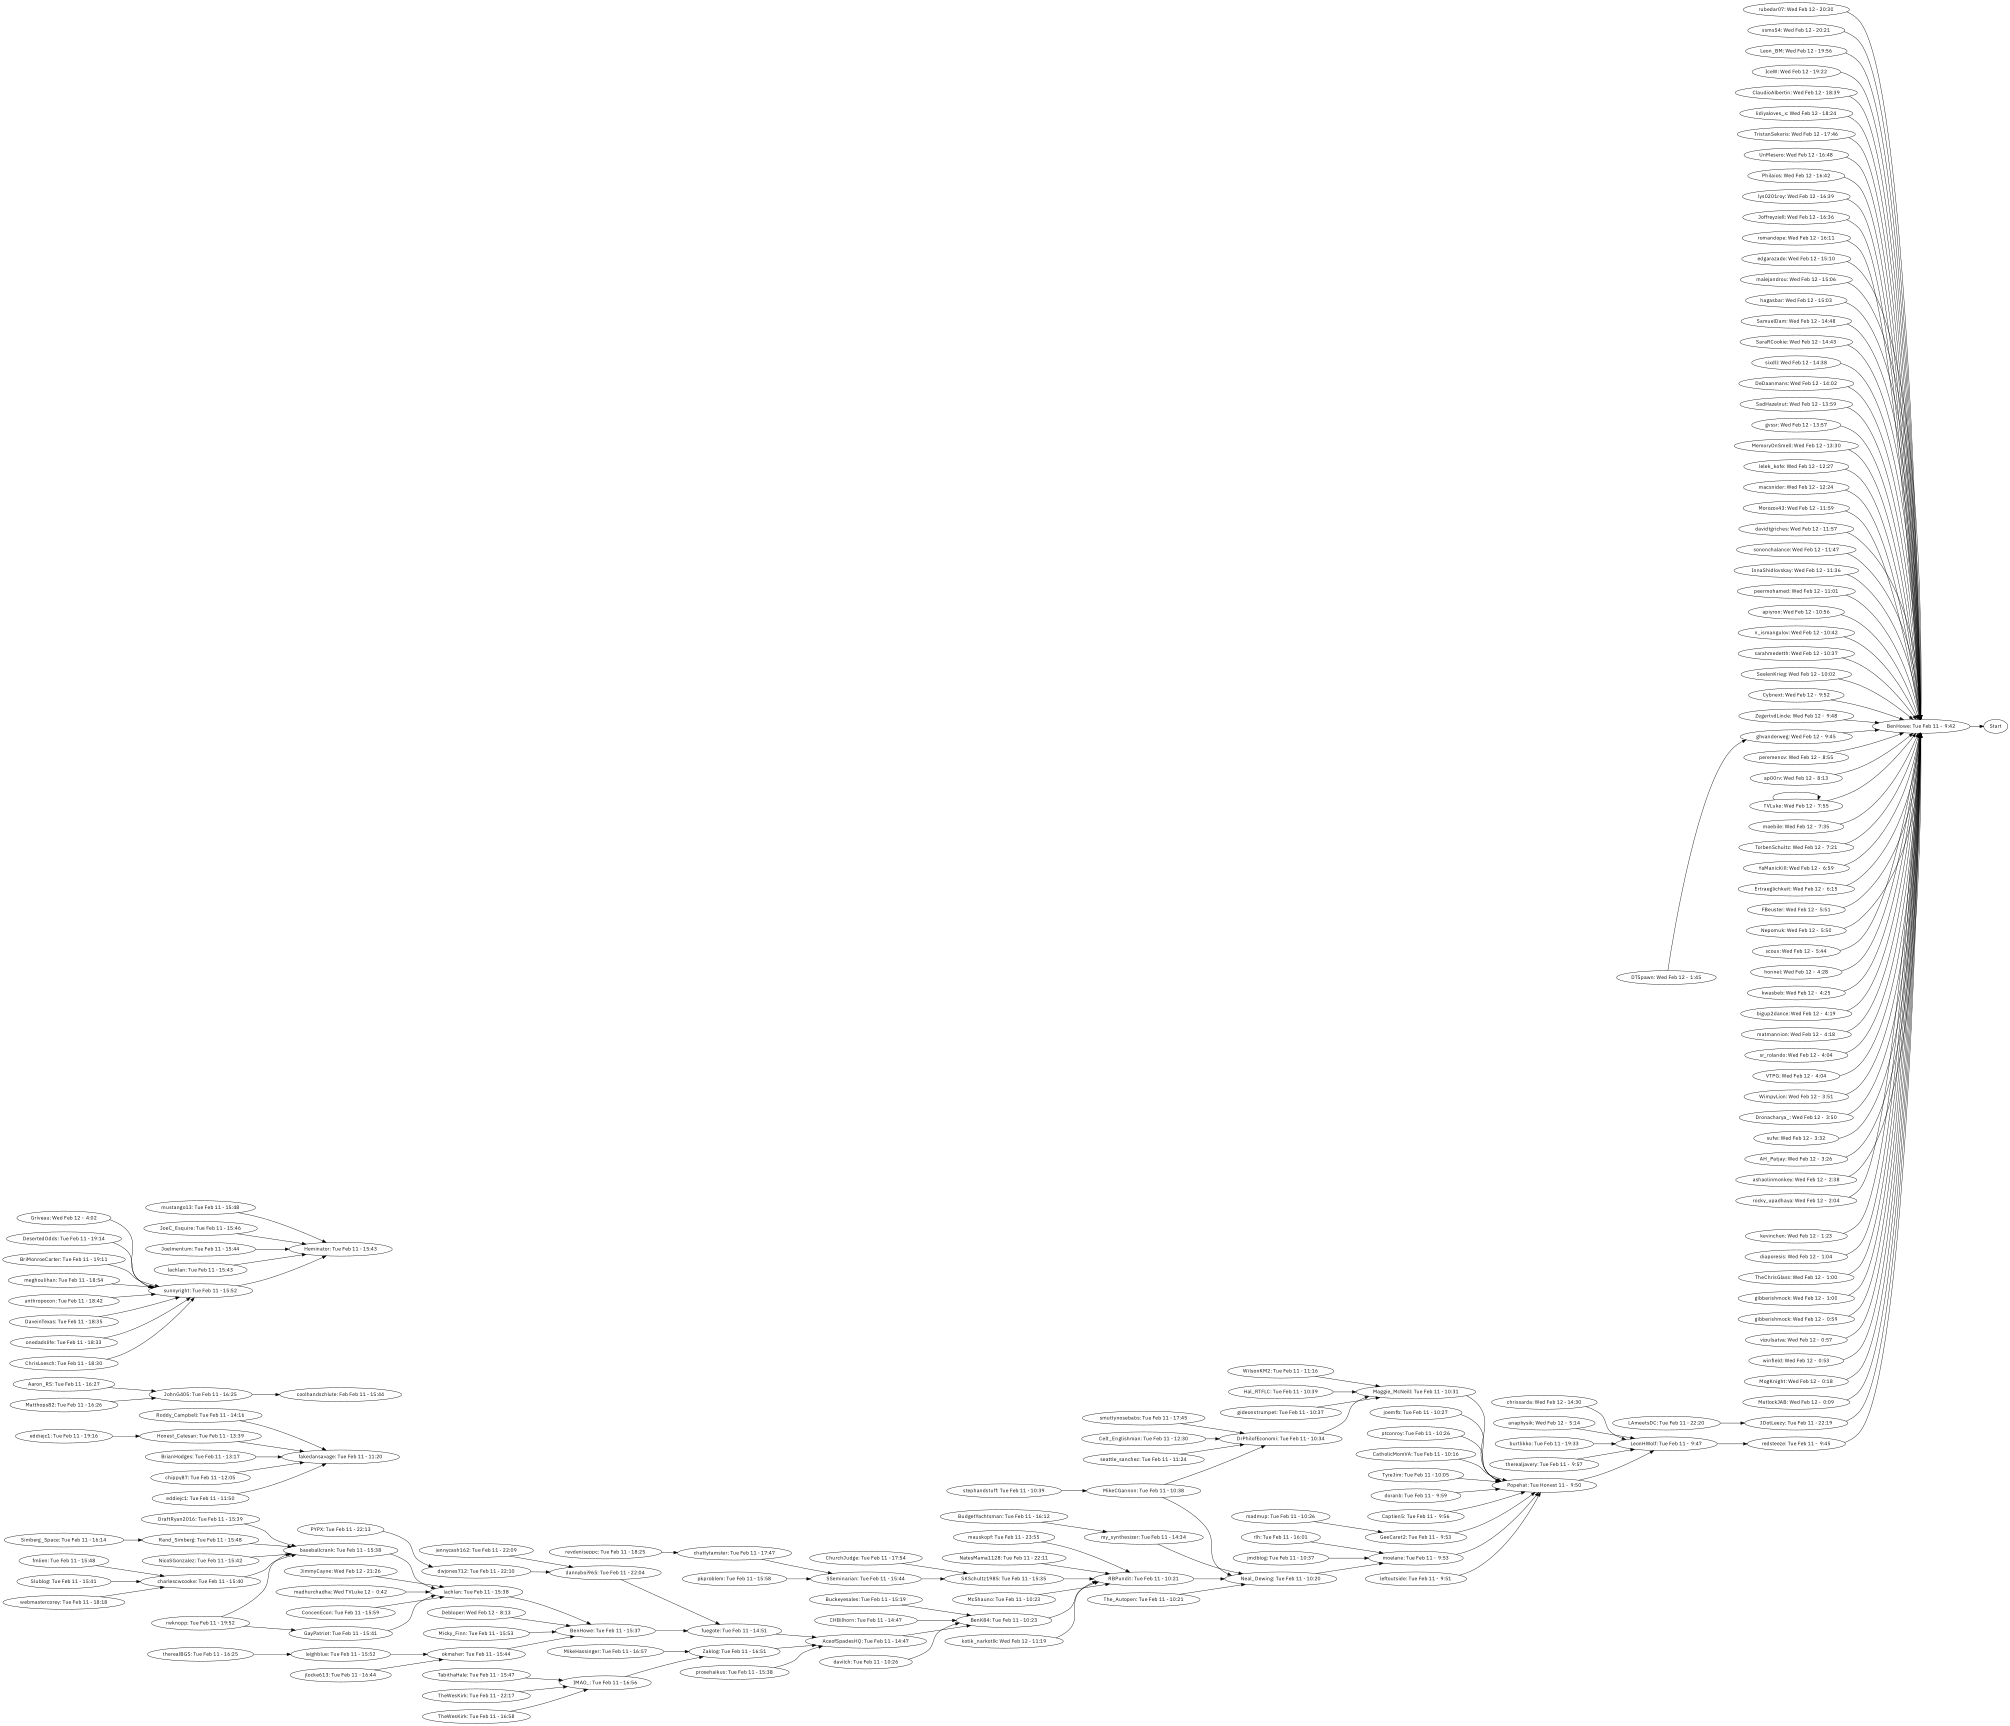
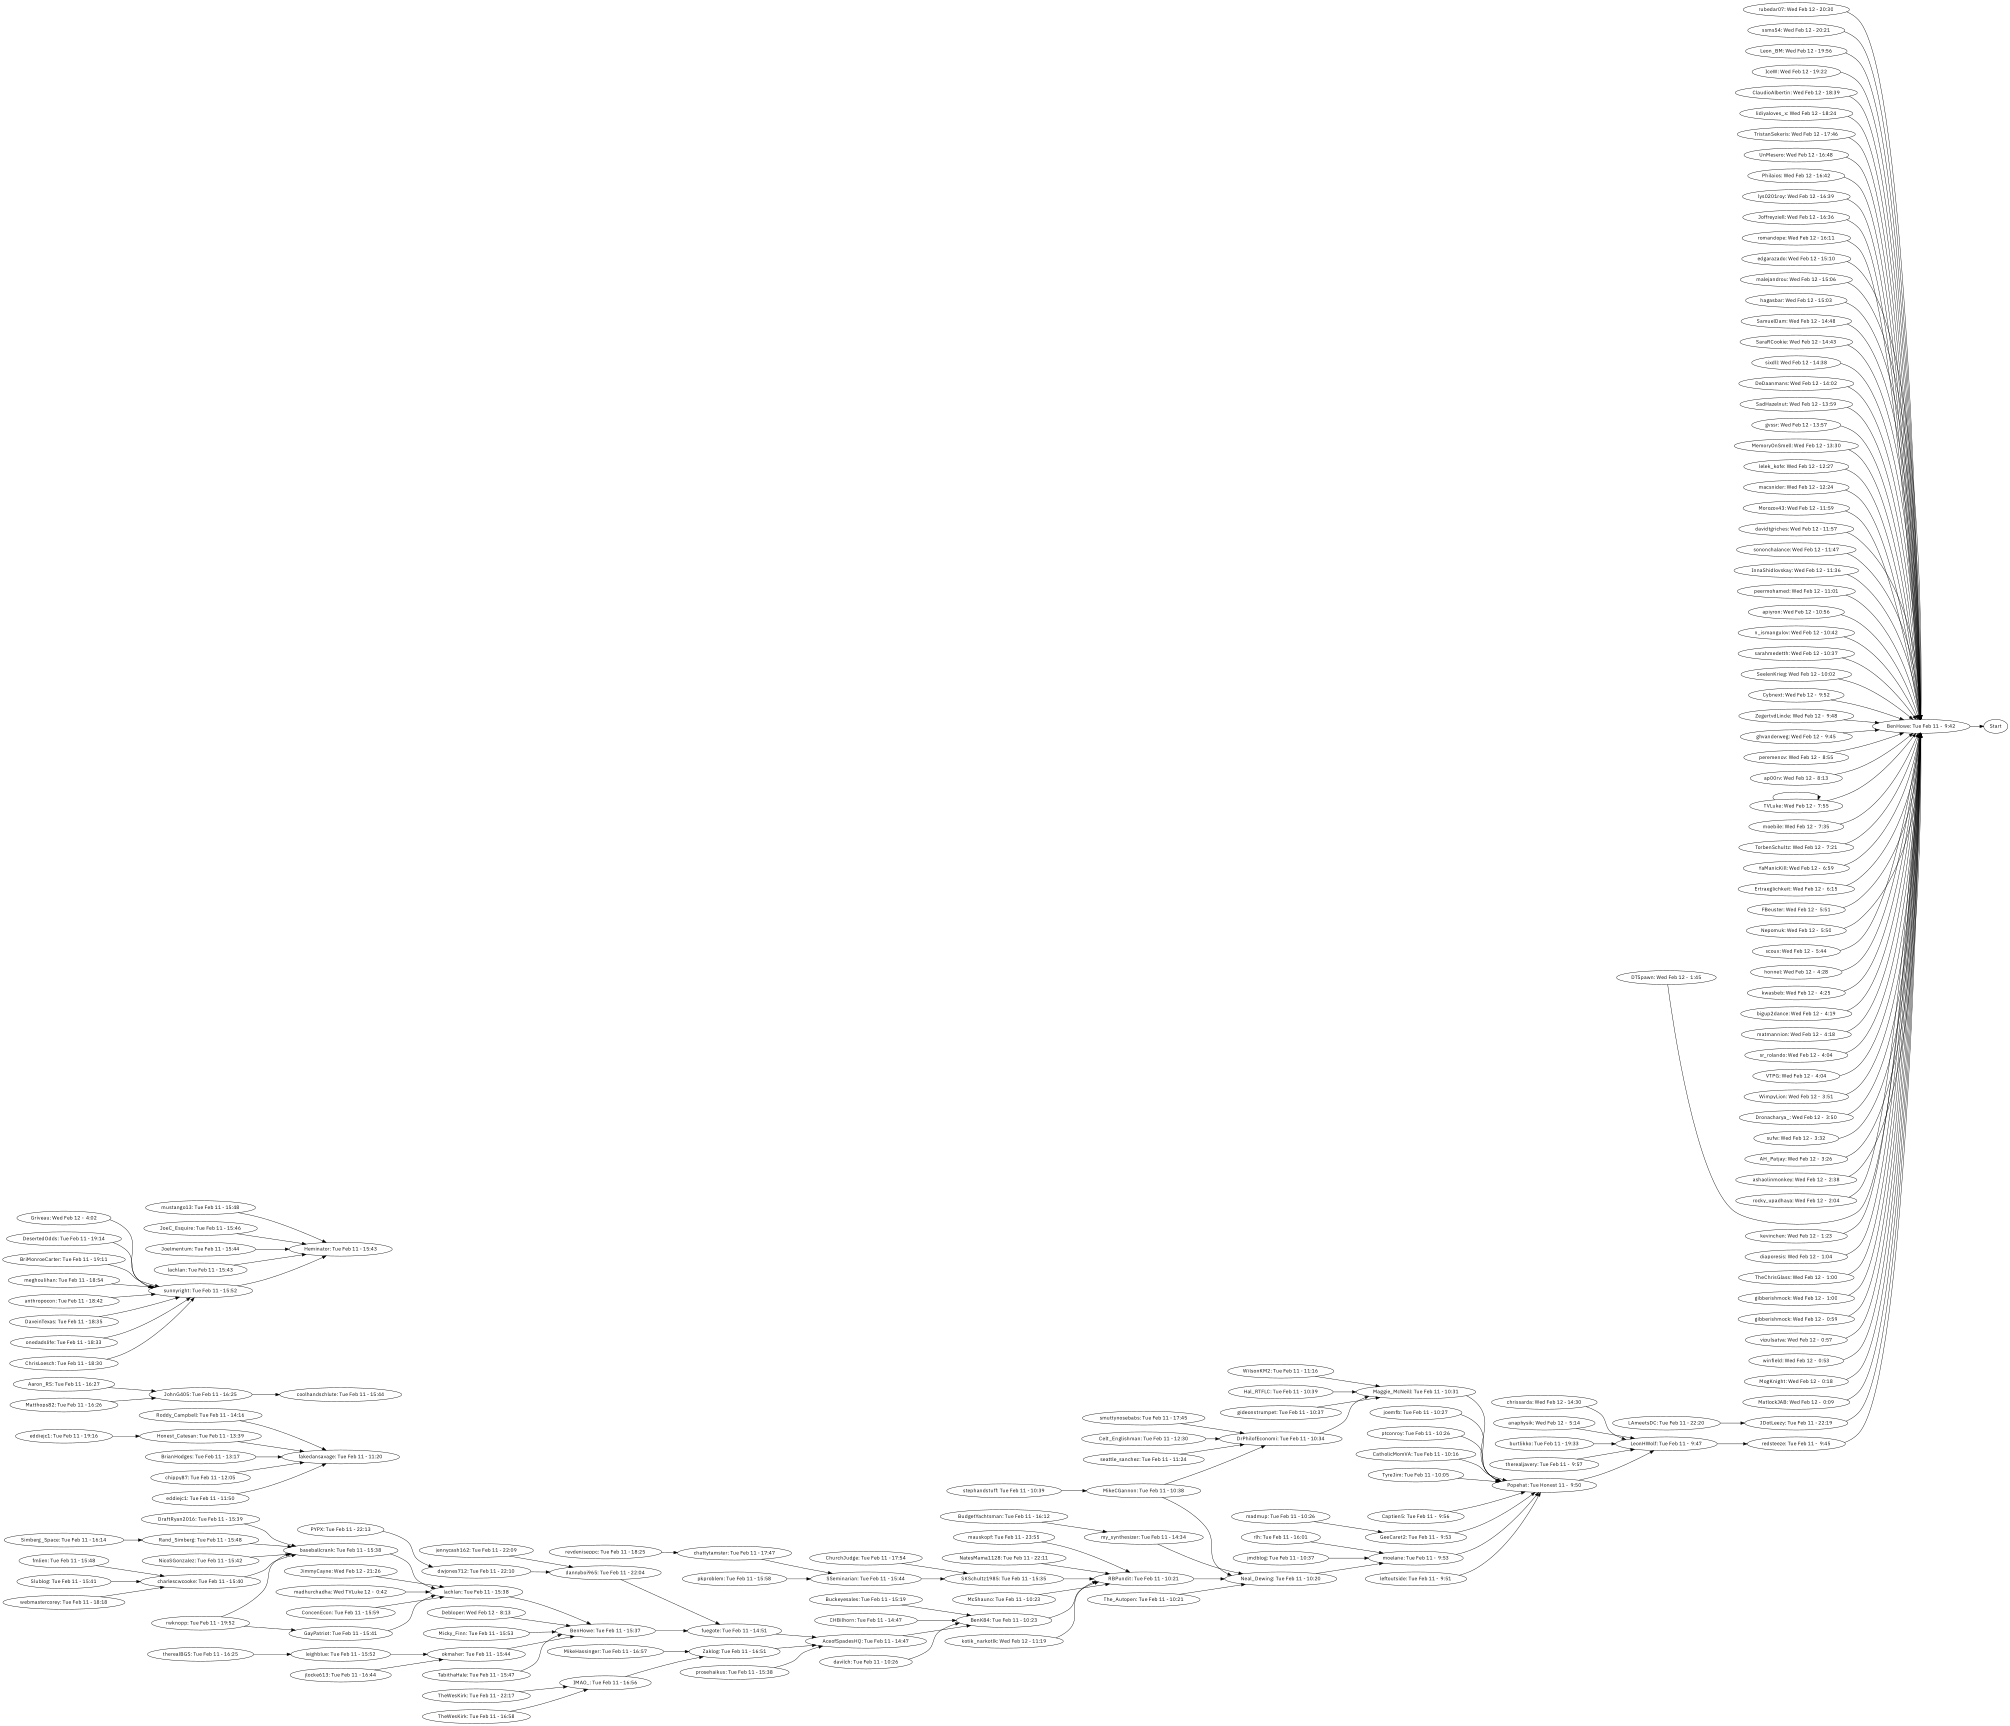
edge "DTSpawn: Wed Feb 12 -  1:45" -> "ghvanderweg: Wed Feb 12 -  9:45": now "DTSpawn: Wed Feb 12 -  1:45" -> "BenHowe: Tue Feb 11 -  9:42"
node "coolhandschlute: Feb Feb 11 - 15:44": label "coolhandschlute: Feb Feb 11 - 15:44" -> "coolhandschlute: Tue Feb 11 - 15:44"
node "doranb: Tue Feb 11 -  9:59": removed
edge "TabithaHale: Tue Feb 11 - 15:47" -> "IMAO_: Tue Feb 11 - 16:56": now "TabithaHale: Tue Feb 11 - 15:47" -> "BenHowe: Tue Feb 11 - 15:37"
